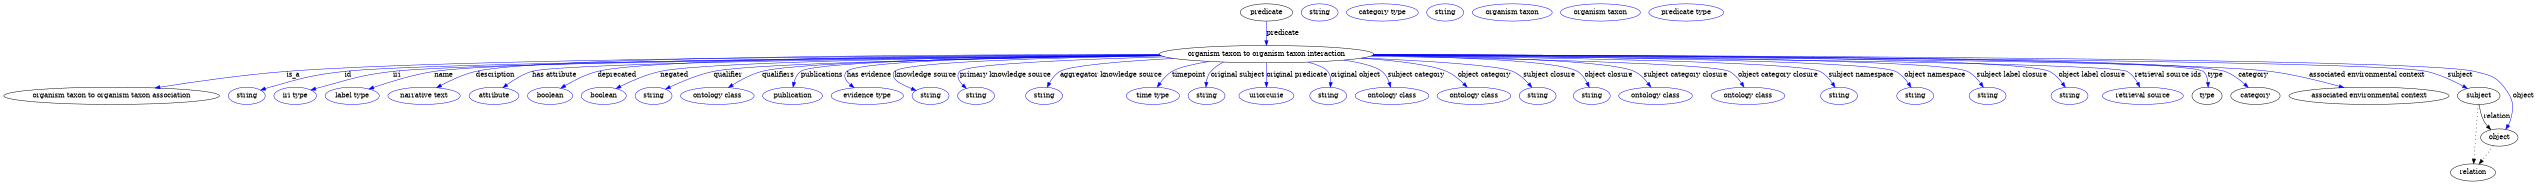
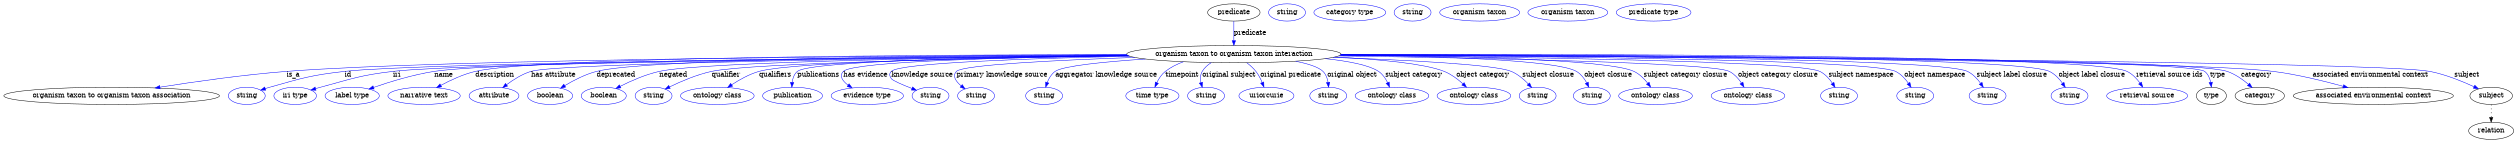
node "object": removed
